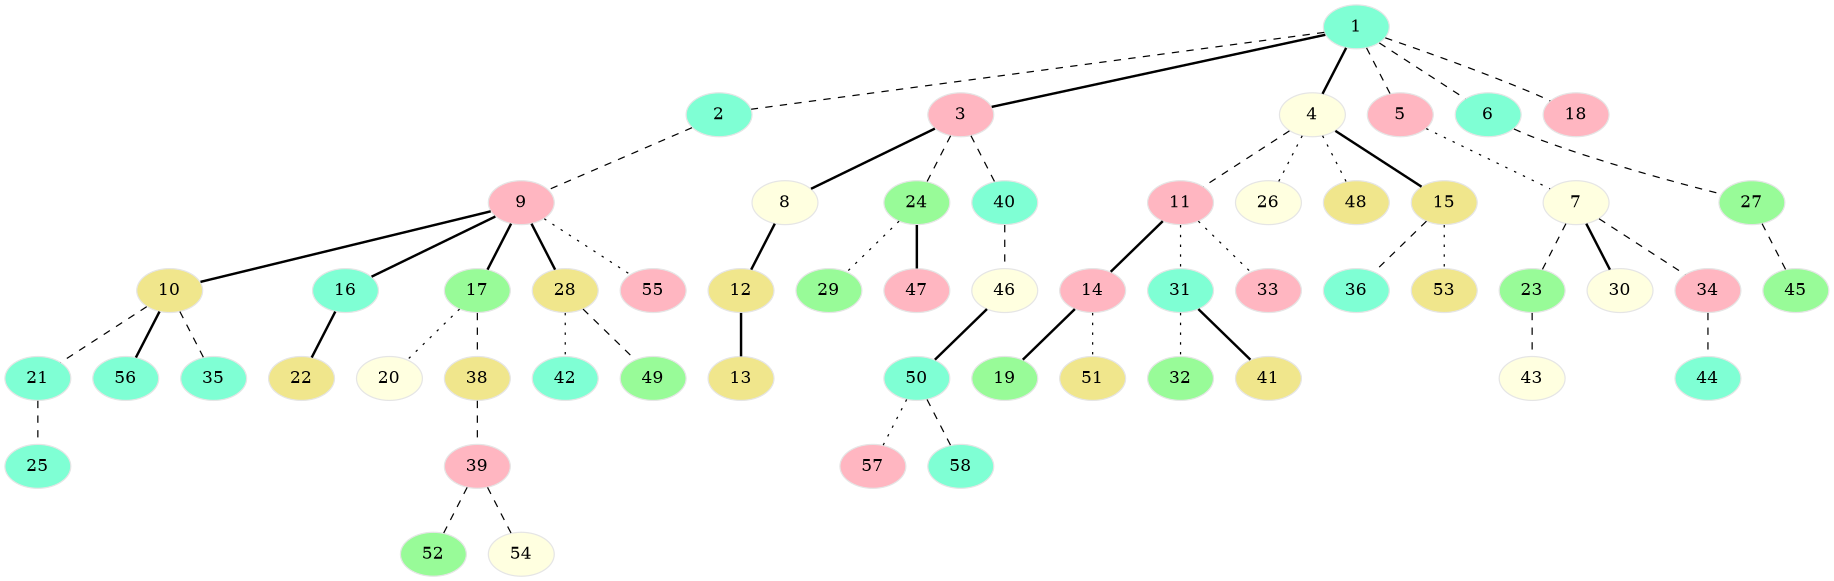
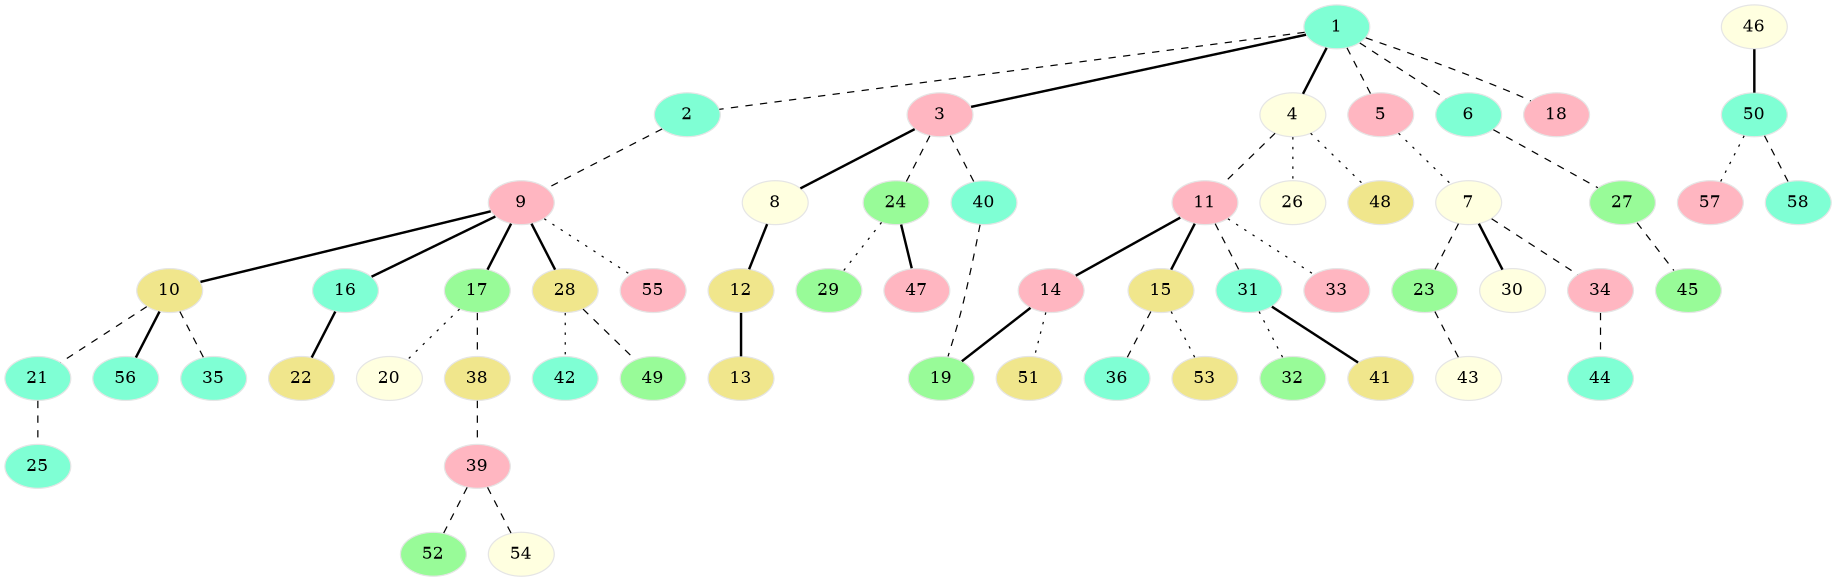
edge "4" -- "15": now "11" -- "15"
edge "40" -- "46": now "40" -- "19"
edge "11" -- "31": style dotted -> dashed
